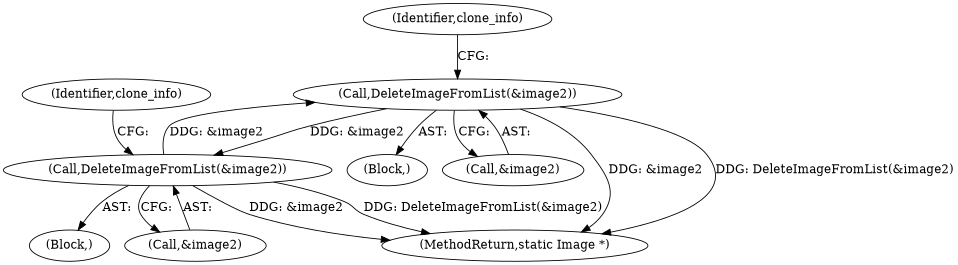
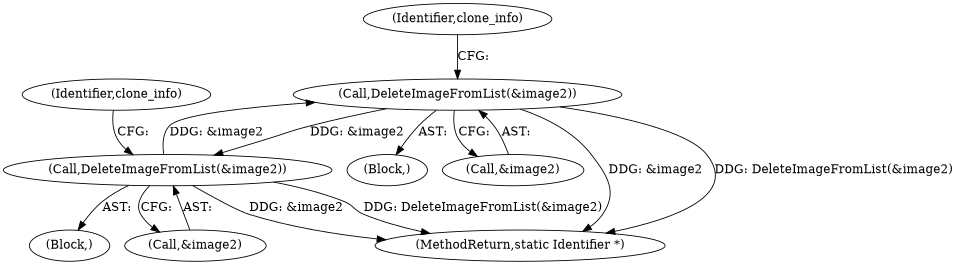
node "(MethodReturn,static Image *)": label "(MethodReturn,static Image *)" -> "(MethodReturn,static Identifier *)"
